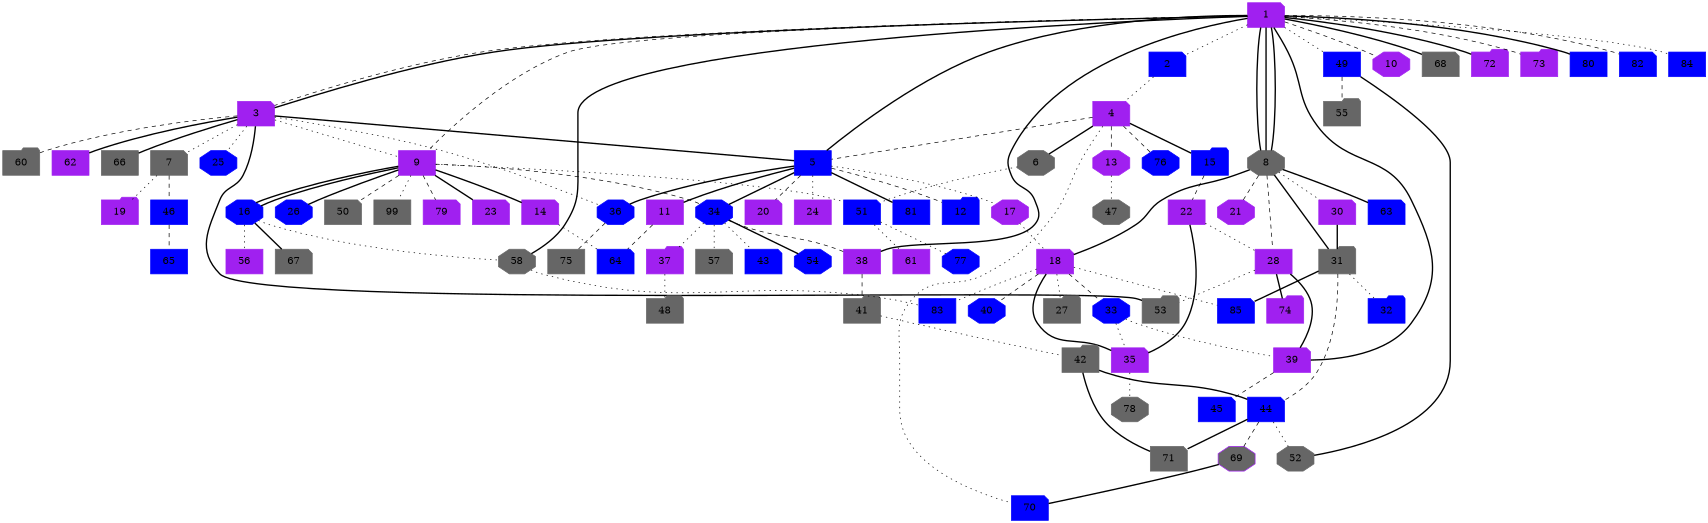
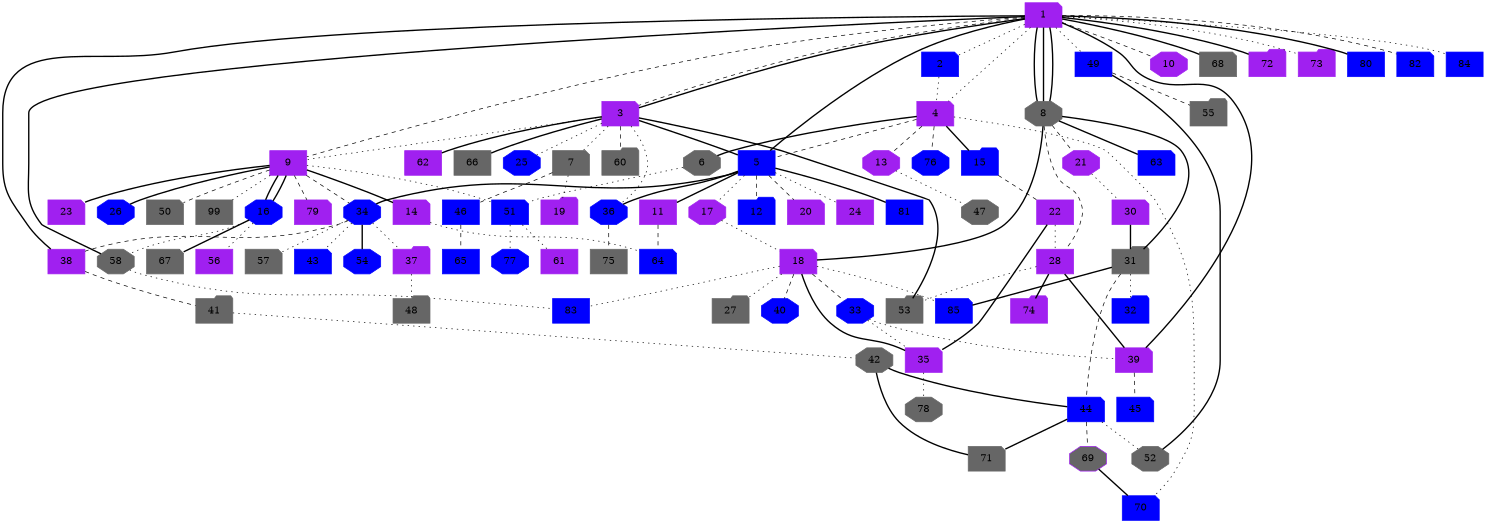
edge "1" -- "73": style dashed -> dotted
edge "1" -- "4": added
edge "8" -- "30": now "21" -- "30"
node "42": shape folder -> octagon
